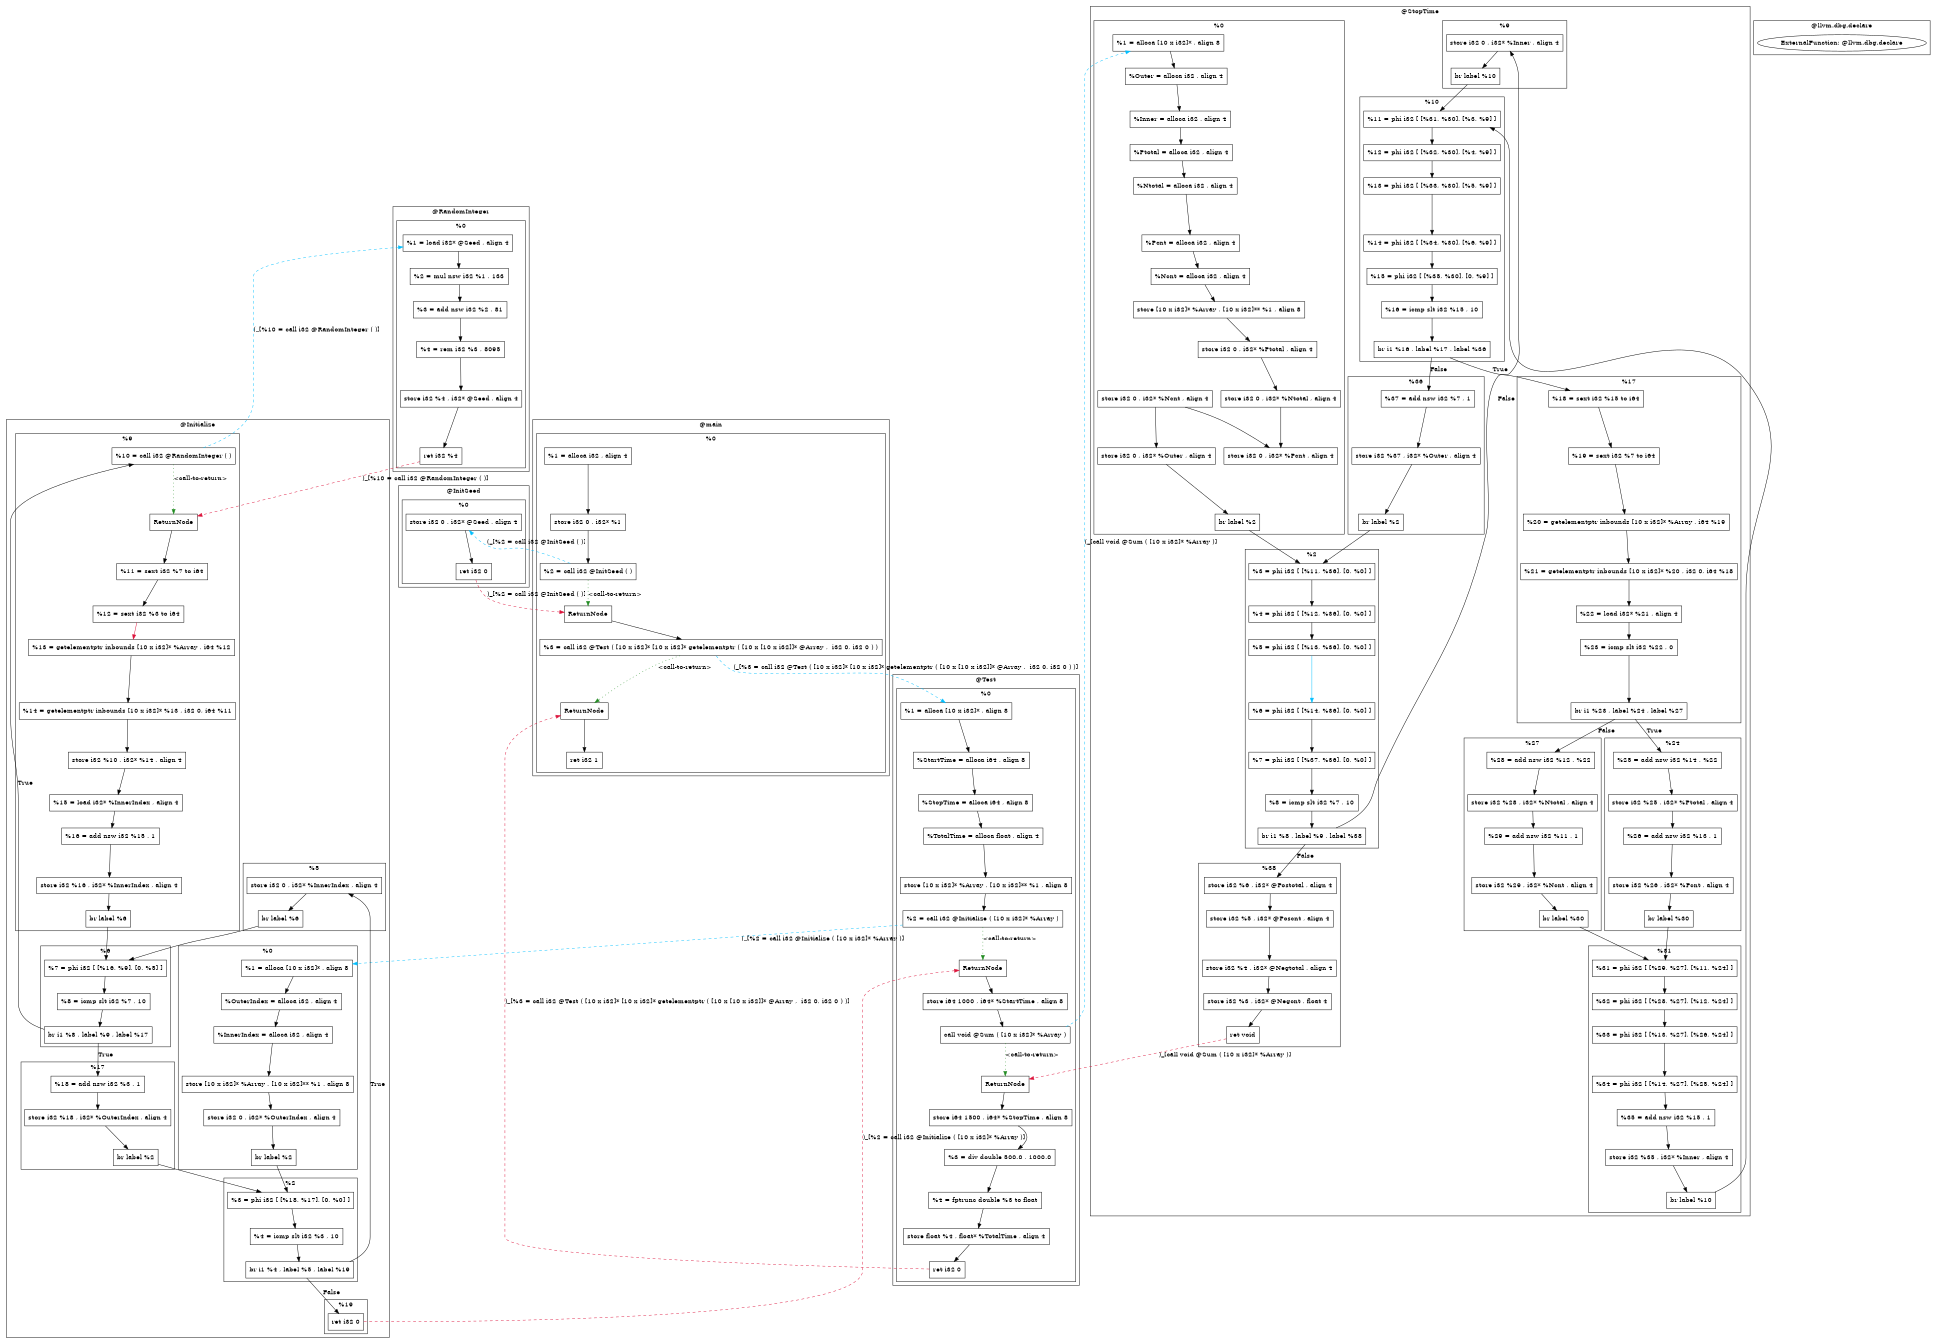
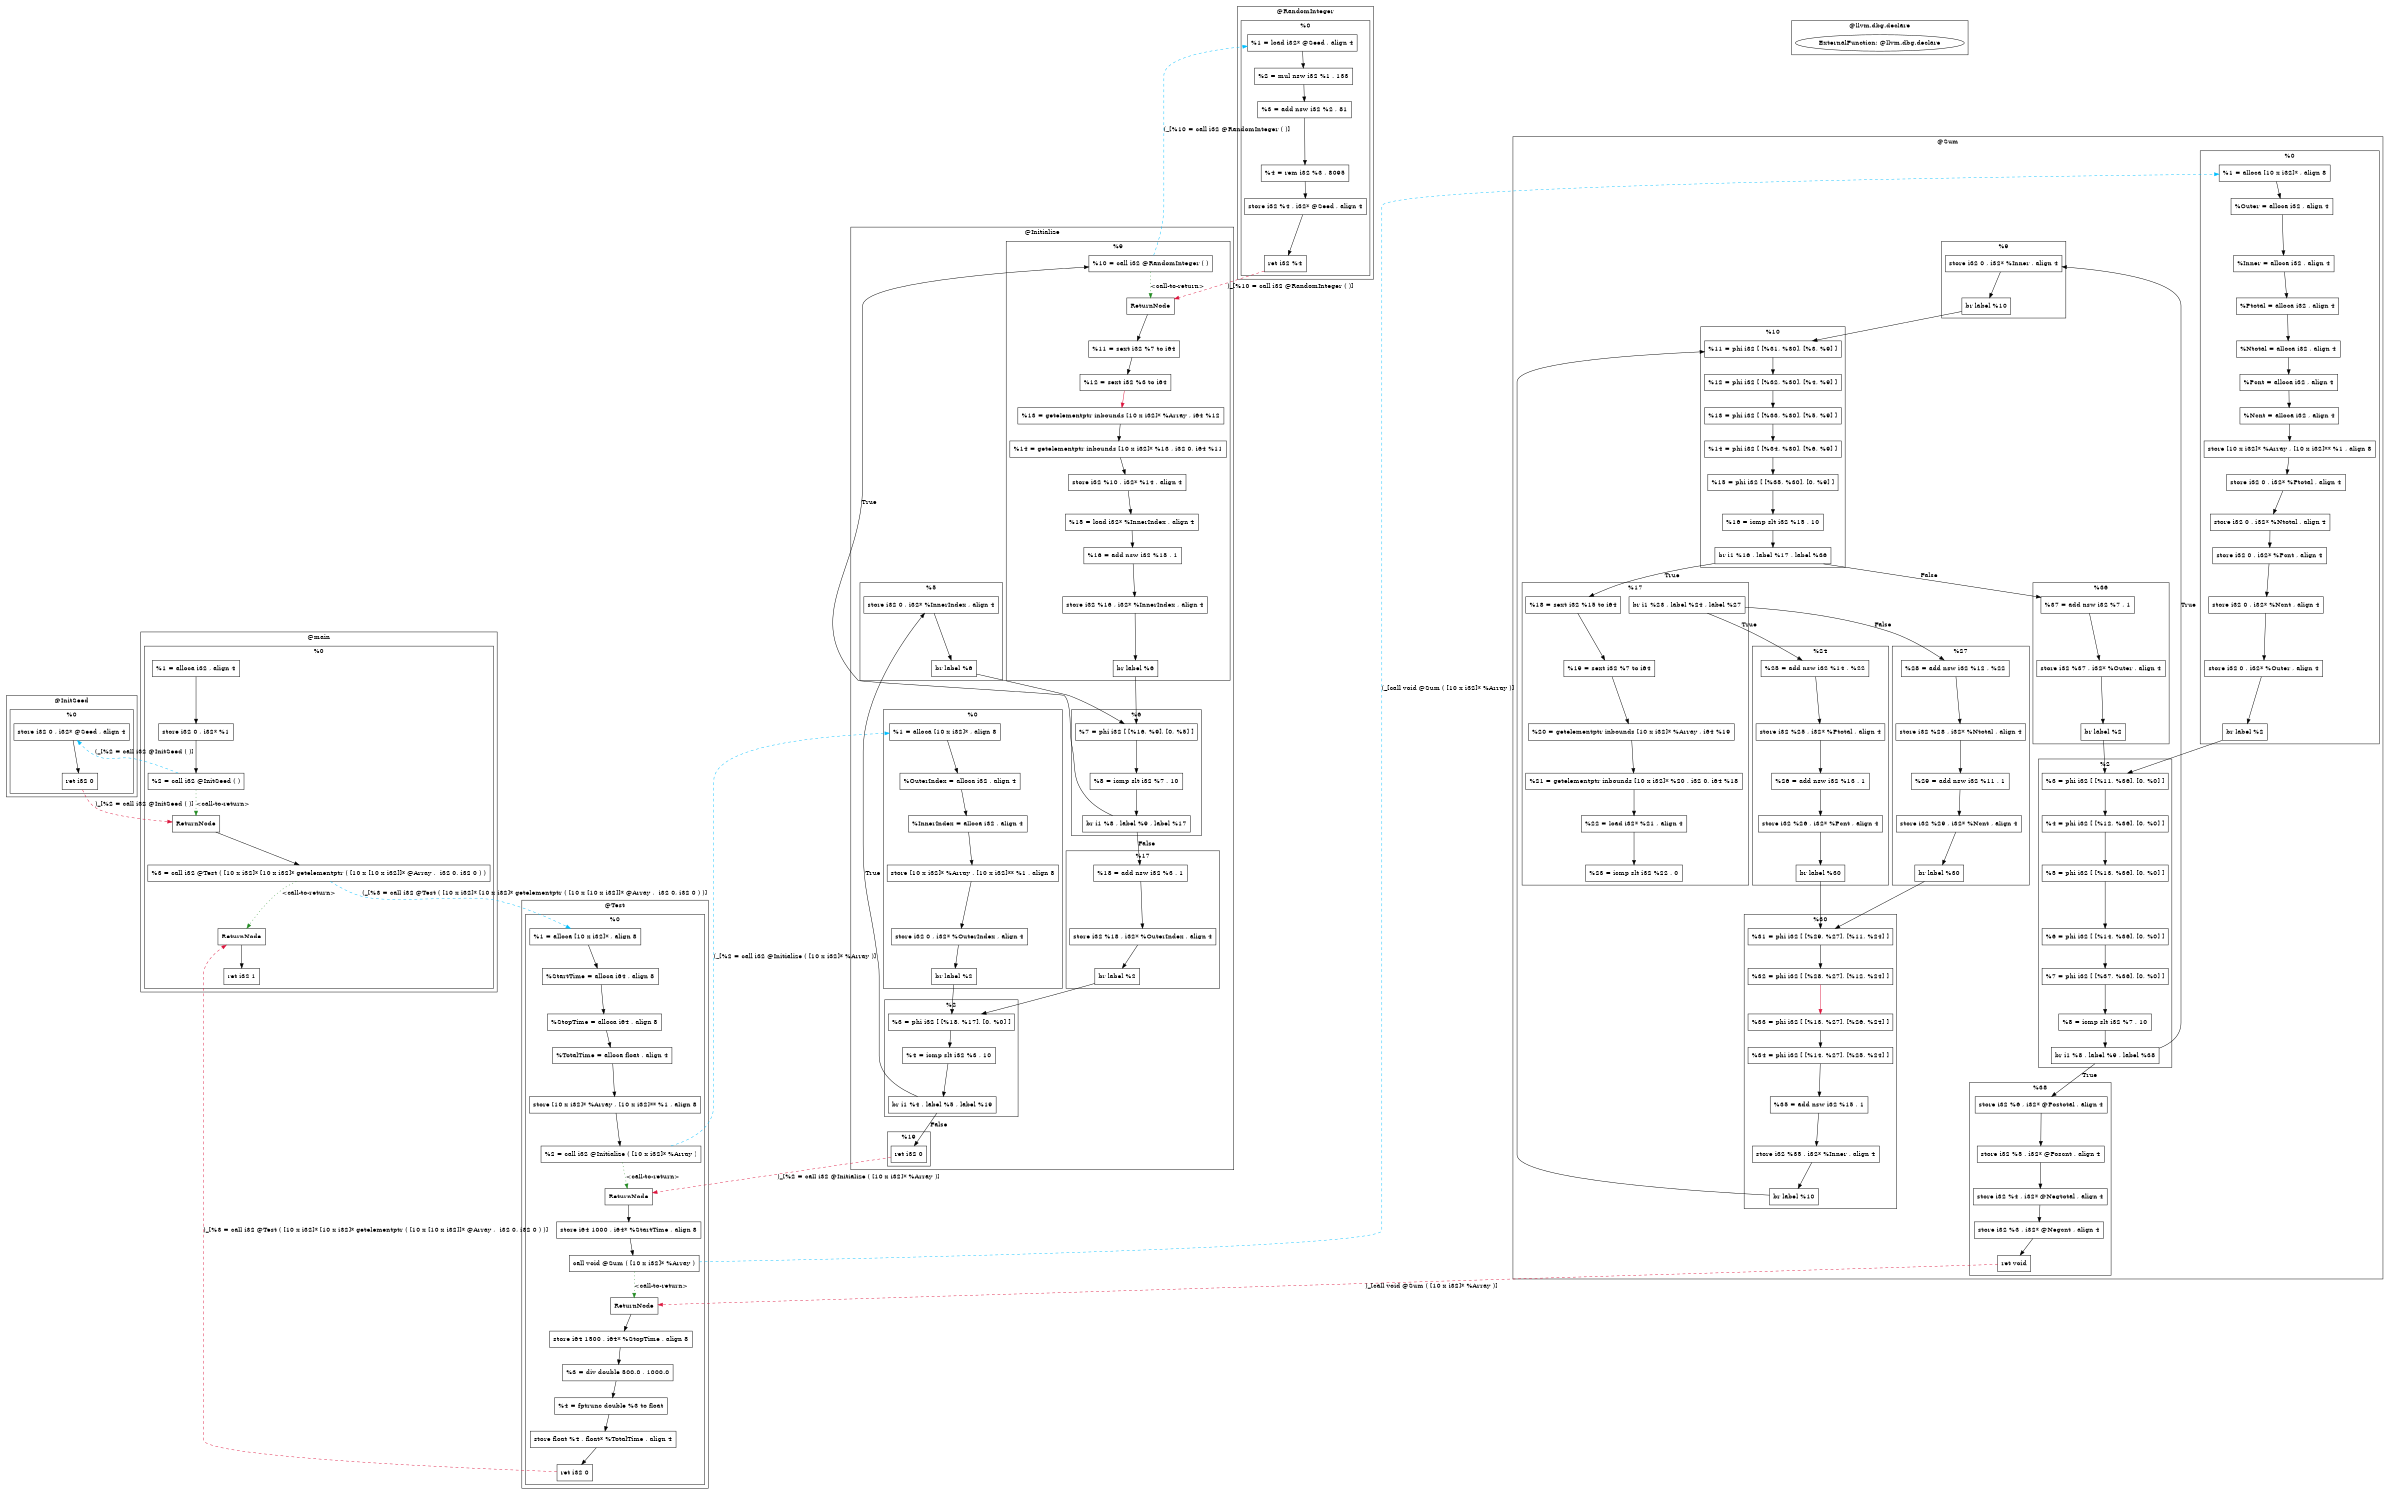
cluster "@StopTime": label "@StopTime" -> "@Sum"
edge "br i1 %8 , label %9 , label %38" -> "store i32 0 , i32* %Inner , align 4": label "False" -> "True"
edge "store i32 0 , i32* %Ncnt , align 4" -> "store i32 0 , i32* %Pcnt , align 4": reversed
edge "%5 = phi i32 [ [%13, %36], [0, %0] ]" -> "%6 = phi i32 [ [%14, %36], [0, %0] ]": color deepskyblue -> black
edge "%23 = icmp slt i32 %22 , 0" -> "br i1 %23 , label %24 , label %27": removed
edge "br i1 %8 , label %9 , label %38" -> "store i32 %6 , i32* @Postotal , align 4": label "False" -> "True"
cluster "%31": label "%31" -> "%30"
node "store i32 %3 , i32* @Negcnt , float 4": label "store i32 %3 , i32* @Negcnt , float 4" -> "store i32 %3 , i32* @Negcnt , align 4"
edge "%32 = phi i32 [ [%28, %27], [%12, %24] ]" -> "%33 = phi i32 [ [%13, %27], [%26, %24] ]": color black -> crimson
edge "br i1 %8 , label %9 , label %17" -> "%18 = add nsw i32 %3 , 1": label "True" -> "False"
